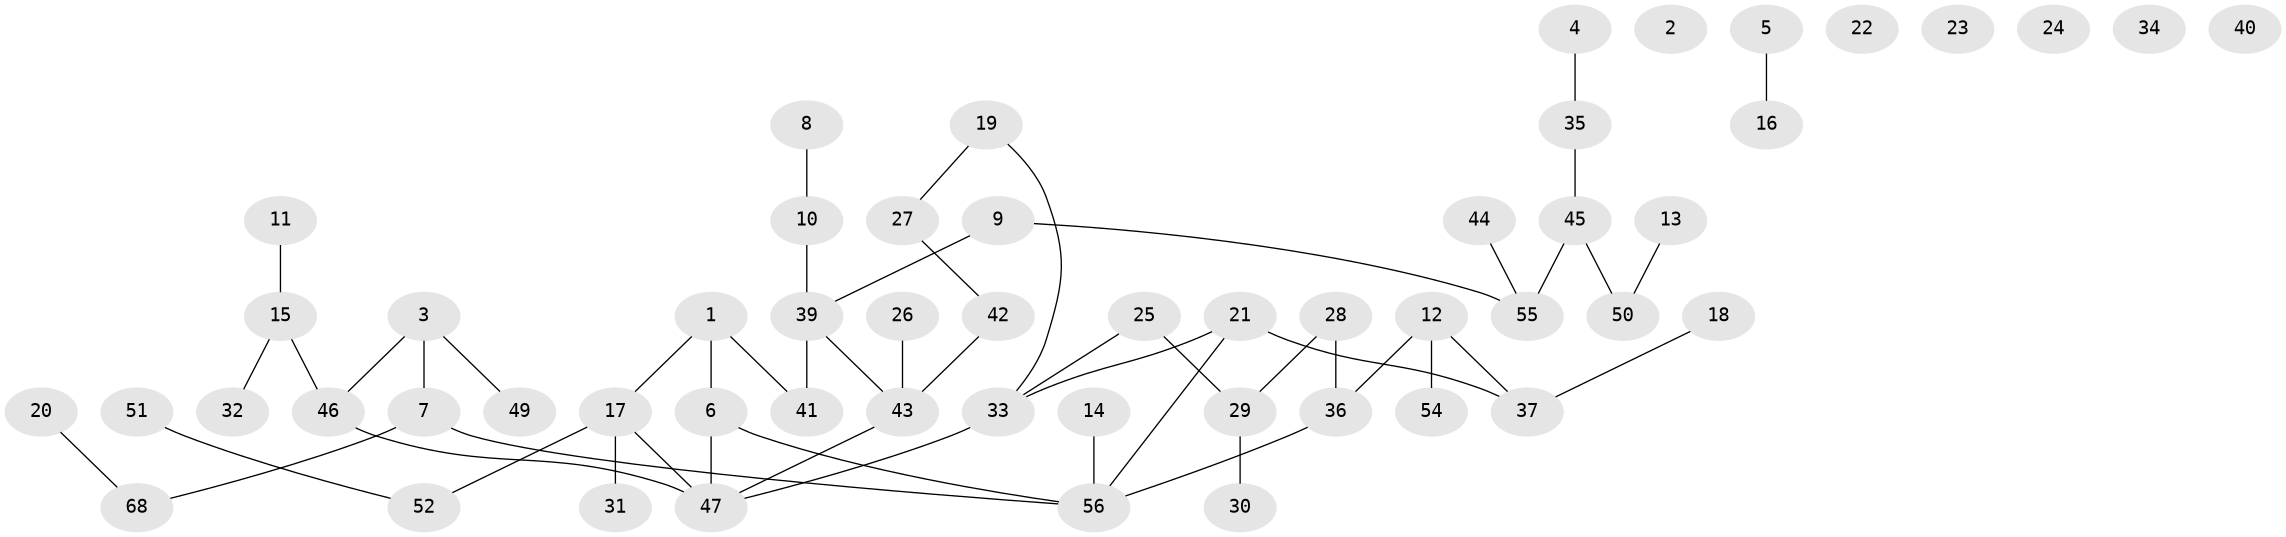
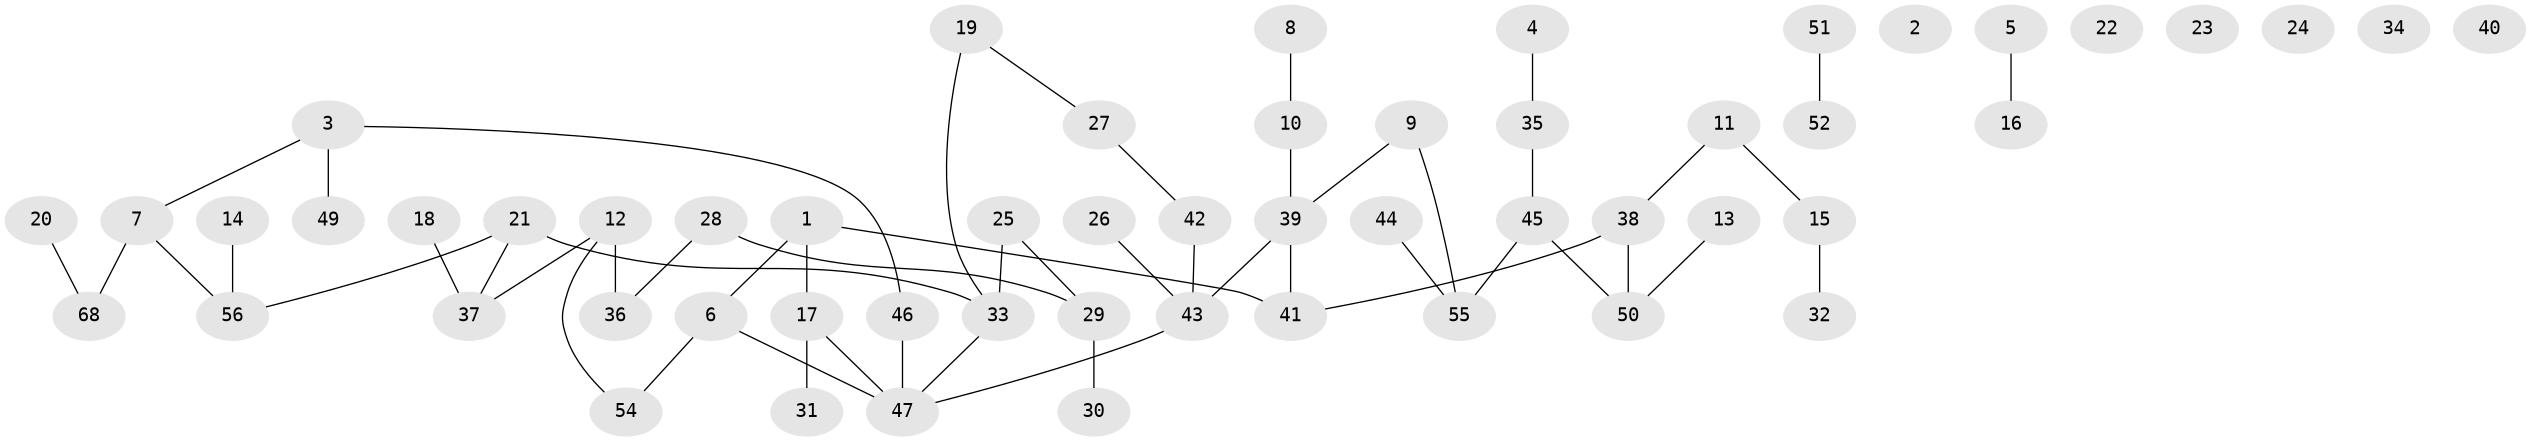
node "38": added
edge "15" -- "46": removed
edge "36" -- "56": removed
edge "17" -- "52": removed
edge "6" -- "56": now "6" -- "54"
